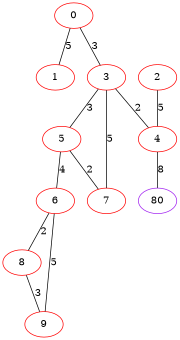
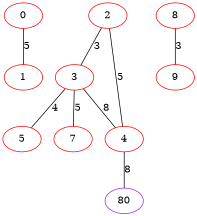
edge "0" -- "3": now "2" -- "3"
edge "3" -- "5": label "3" -> "4"
edge "3" -- "4": label "2" -> "8"
edge "5" -- "7": removed, label "2"
node "6": removed
